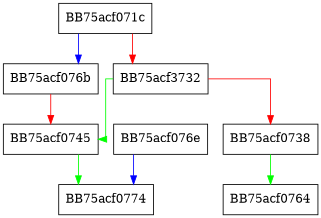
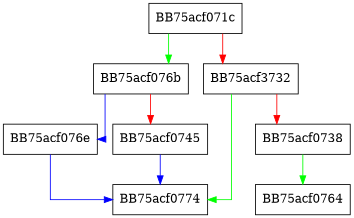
edge "BB75acf071c" -> "BB75acf076b": color blue -> green
edge "BB75acf3732" -> "BB75acf0745": now "BB75acf3732" -> "BB75acf0774"
edge "BB75acf076b" -> "BB75acf076e": added
edge "BB75acf0745" -> "BB75acf0774": color green -> blue
